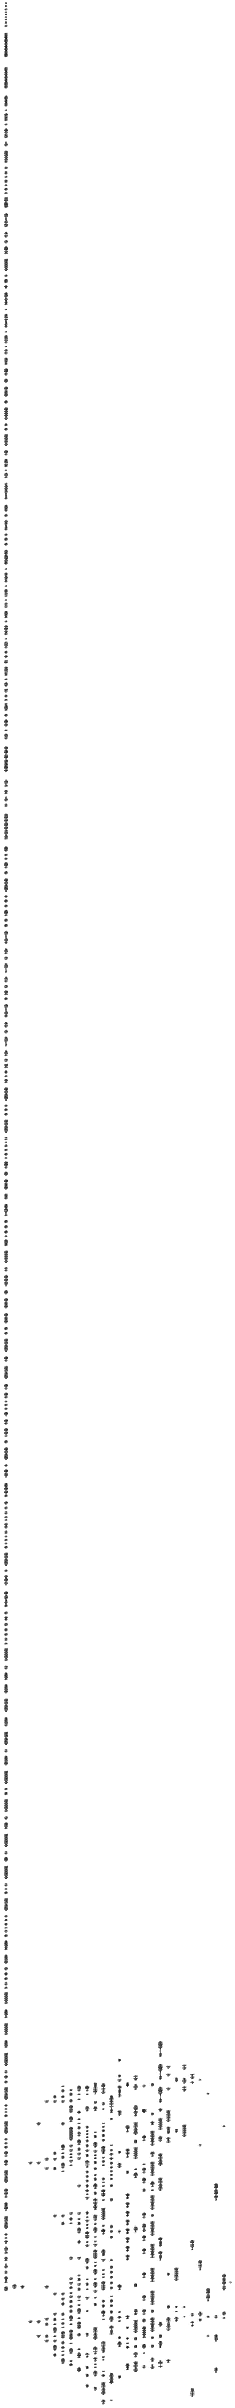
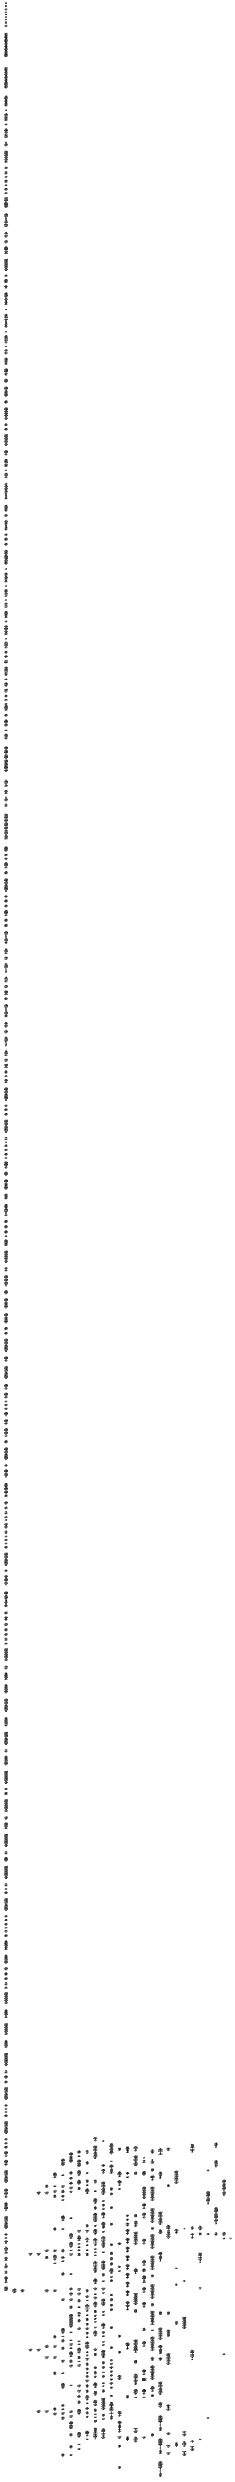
node "# 0x5e3 PUSHX Data REVERT": added
